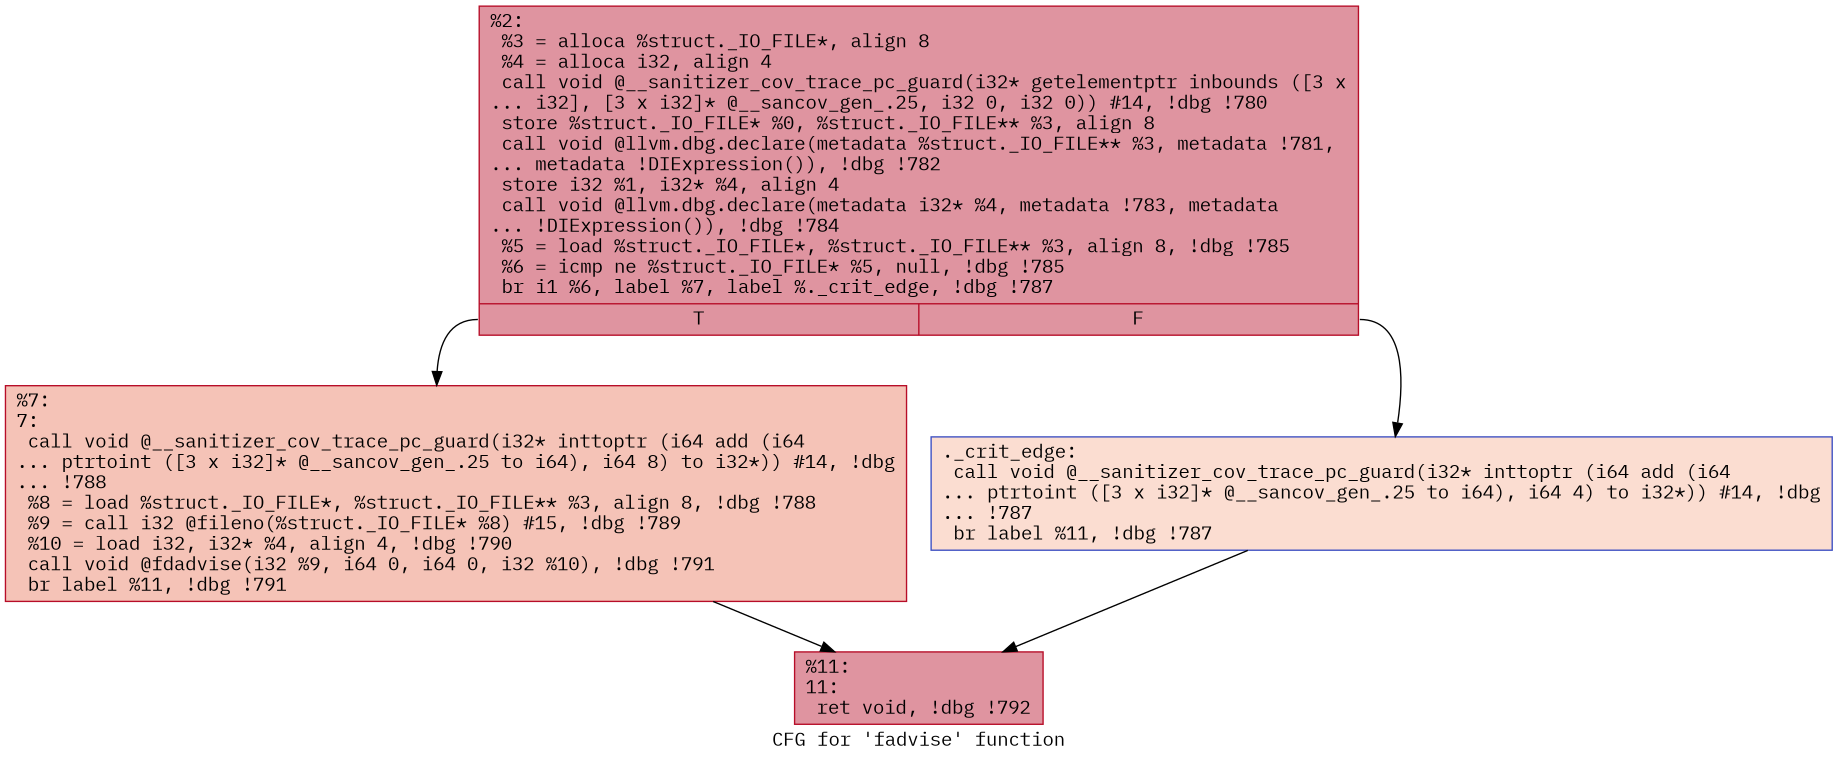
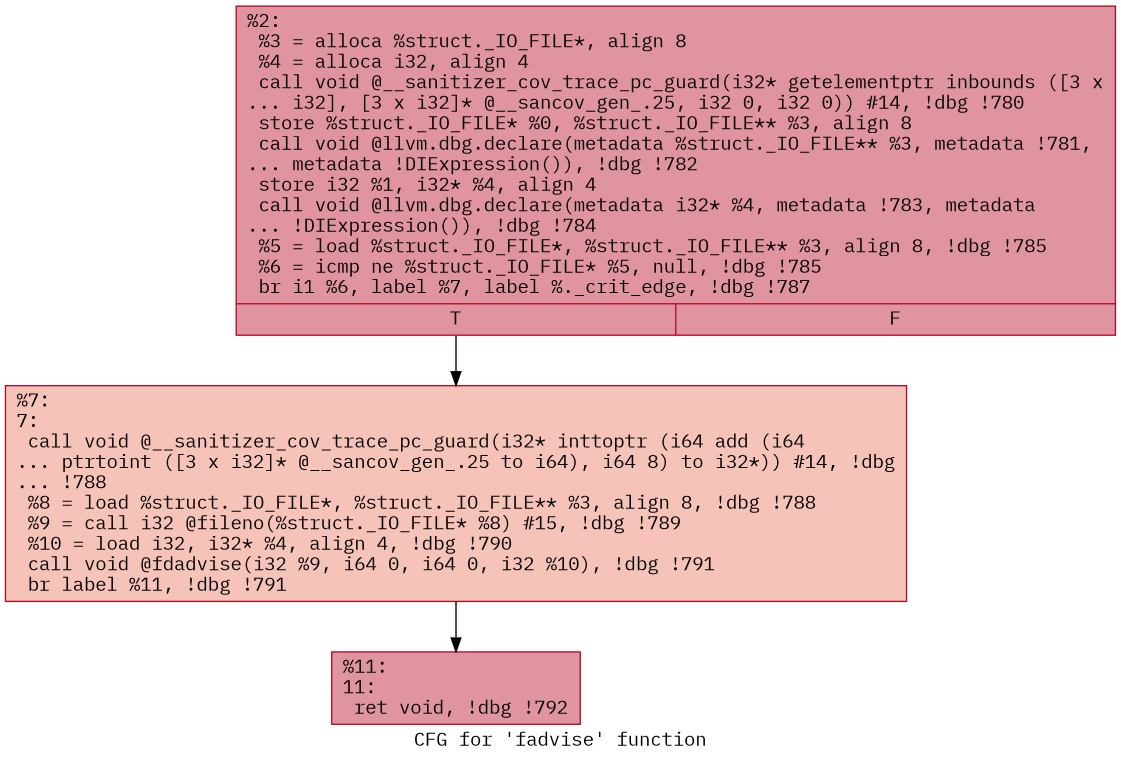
node "._crit_edge:": removed
